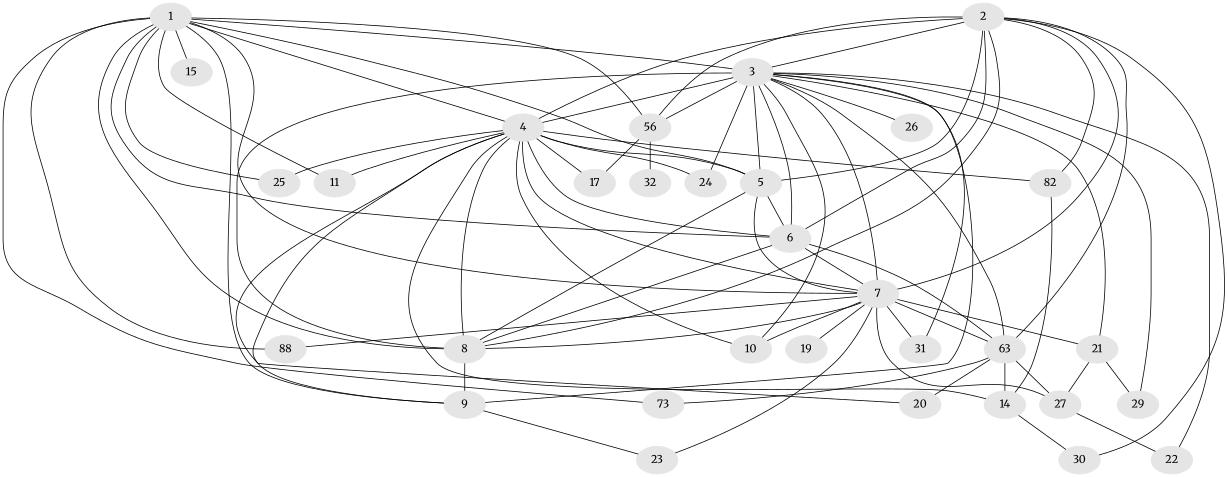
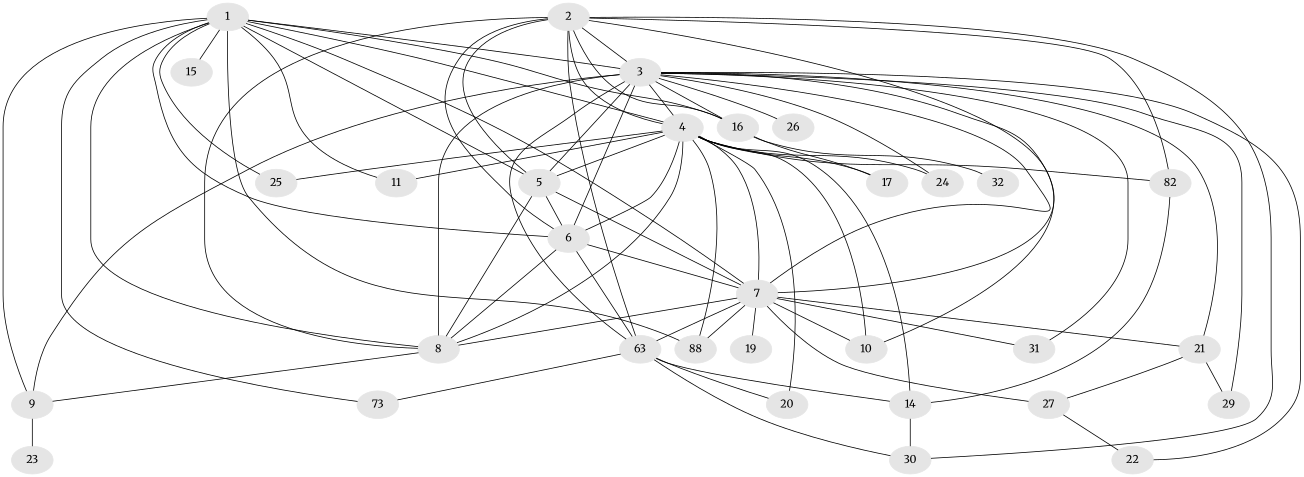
node "56": label "56" -> "16"
edge "4" -- "9": now "4" -- "88"
edge "63" -- "27": now "63" -- "30"
edge "7" -- "23": removed
